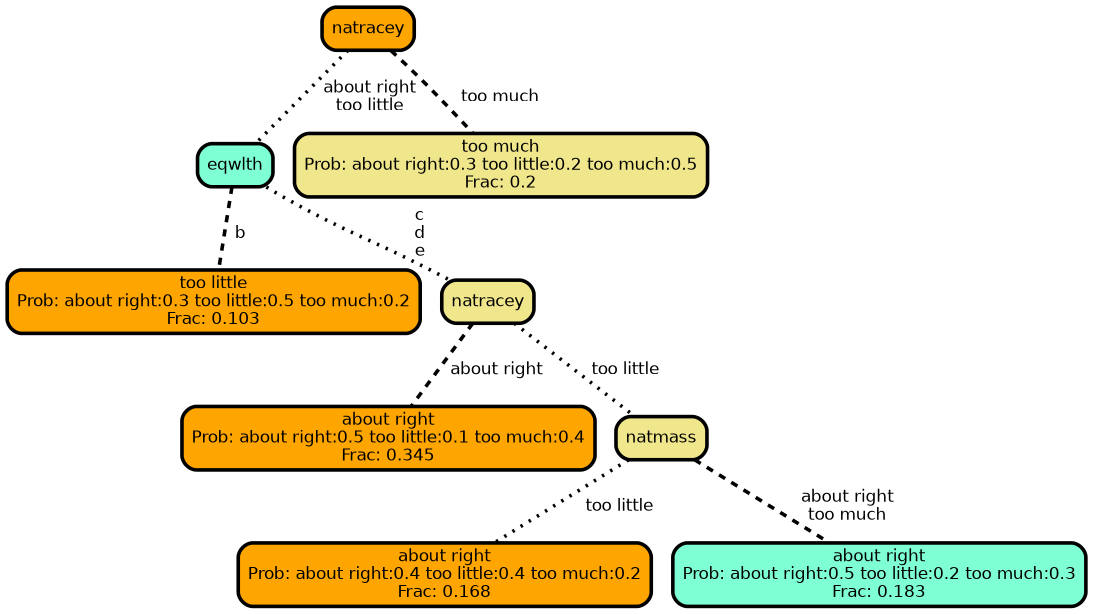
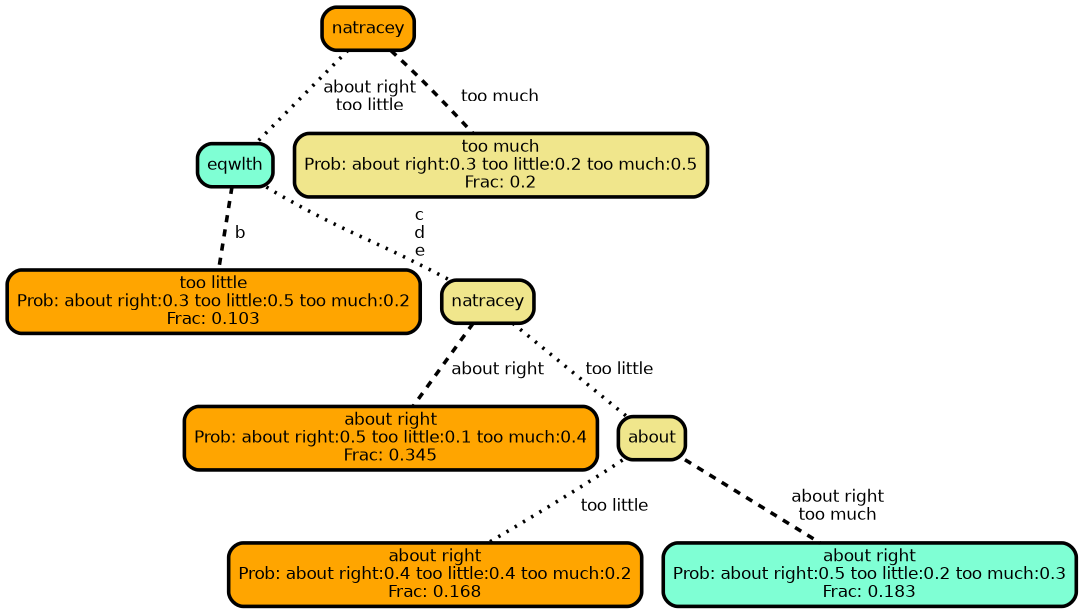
node "natmass": label "natmass" -> "about"
